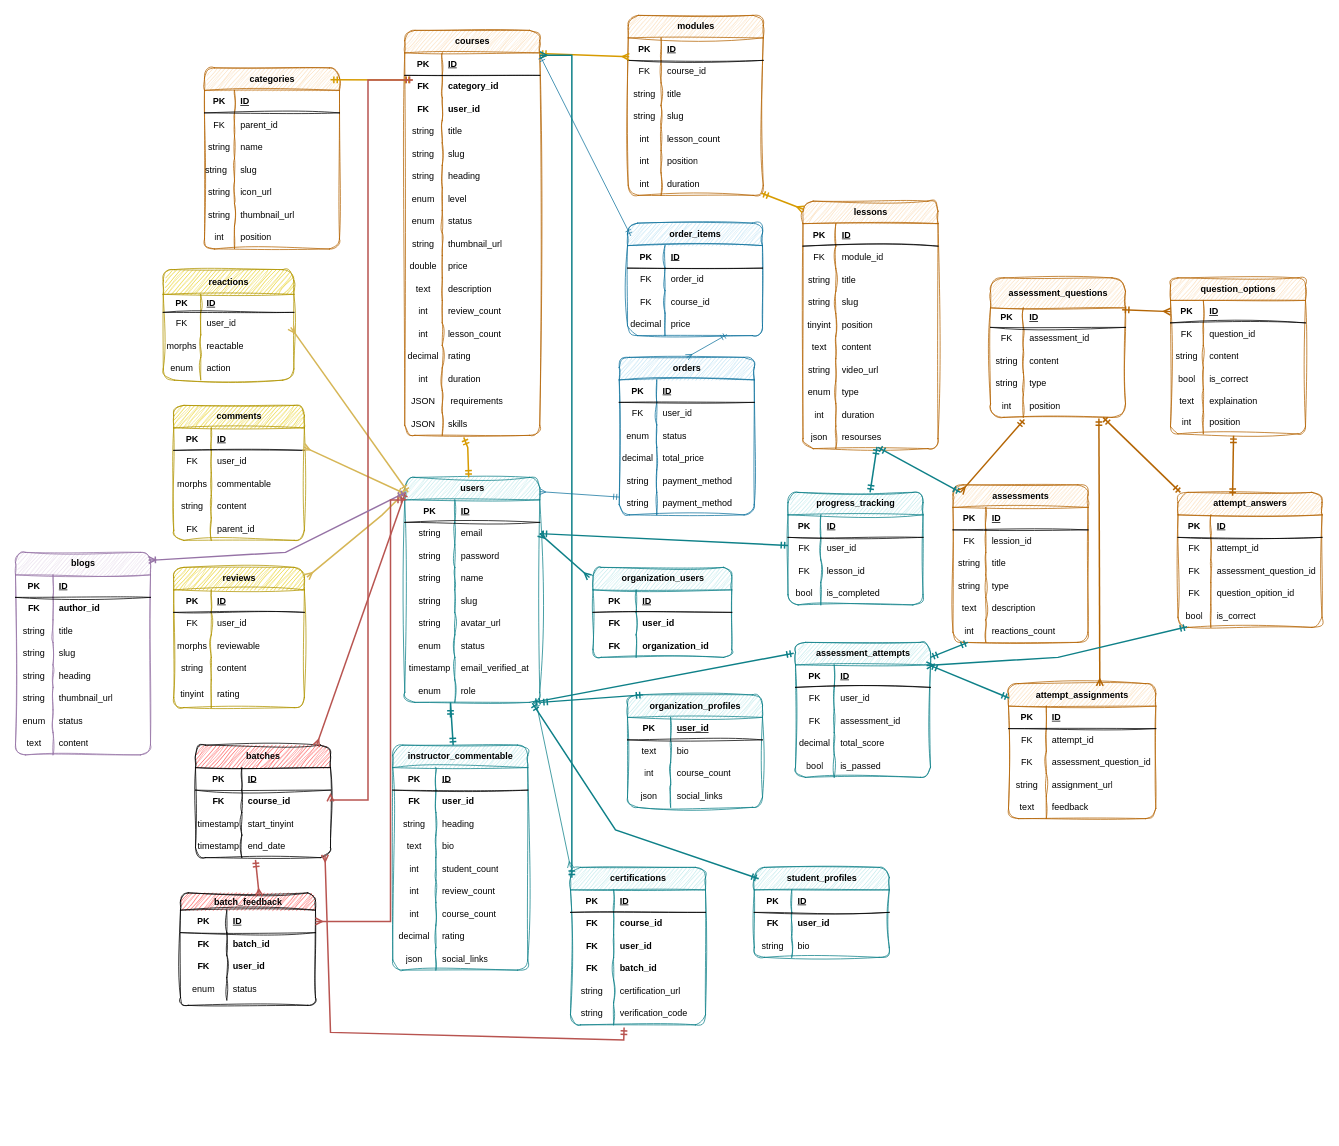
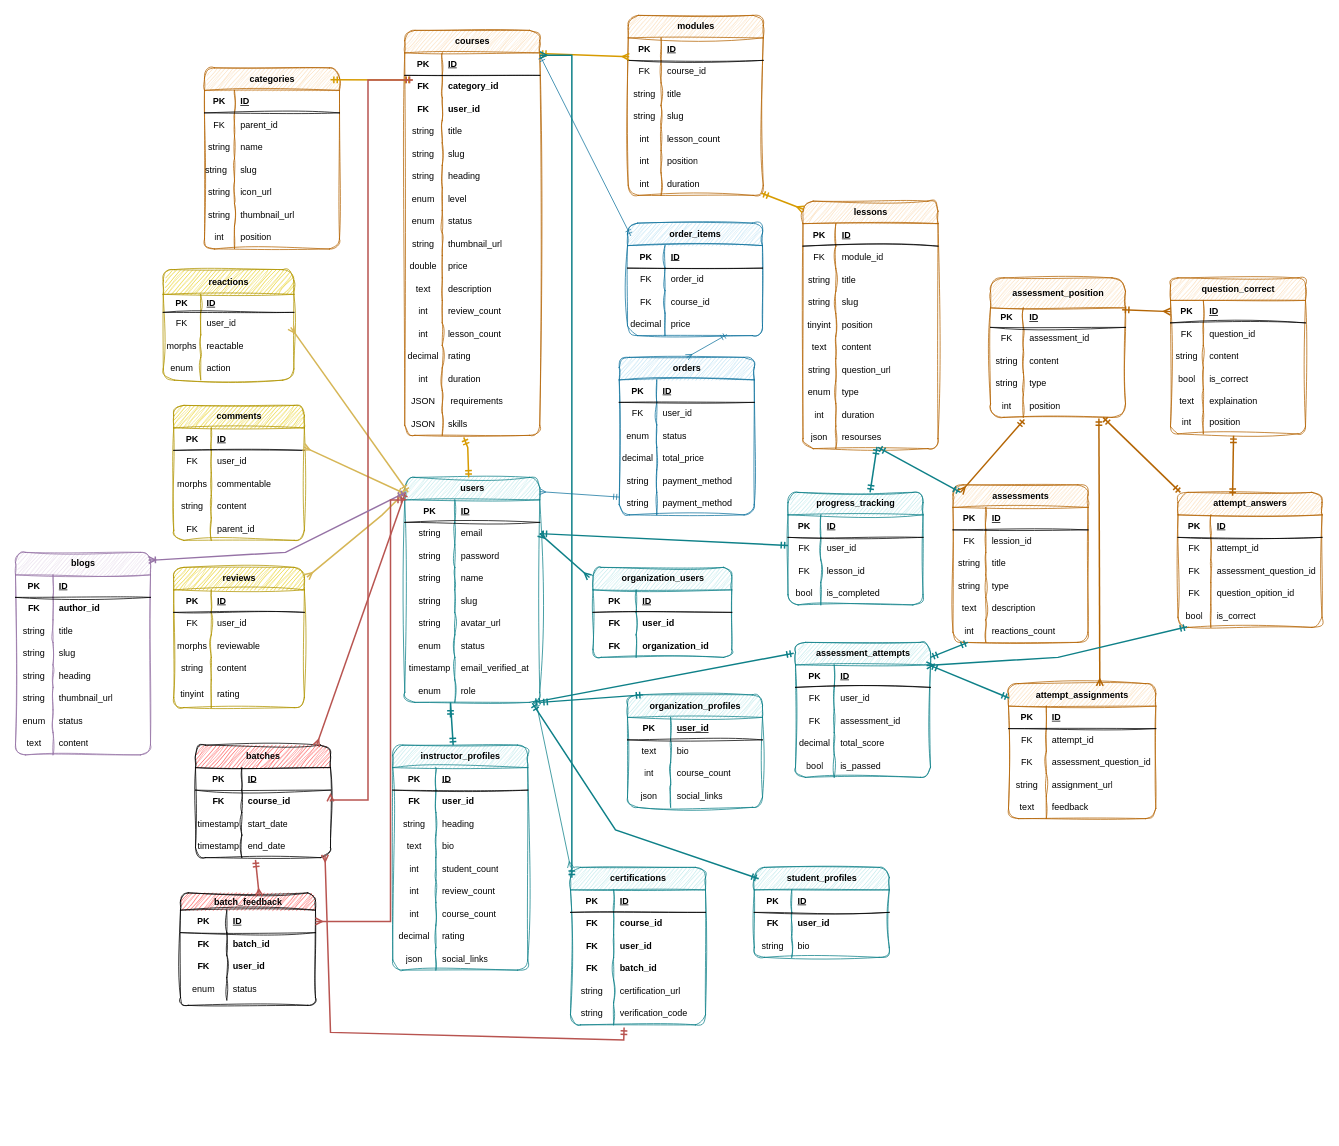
node "question_options": label "question_options" -> "question_correct"
node "assessment_questions": label "assessment_questions" -> "assessment_position"
node "video_url": label "video_url" -> "question_url"
node "instructor_commentable": label "instructor_commentable" -> "instructor_profiles"
node "start_tinyint": label "start_tinyint" -> "start_date"
